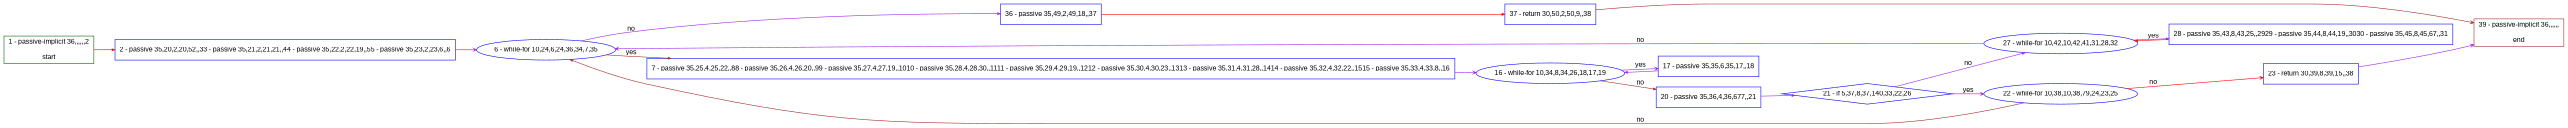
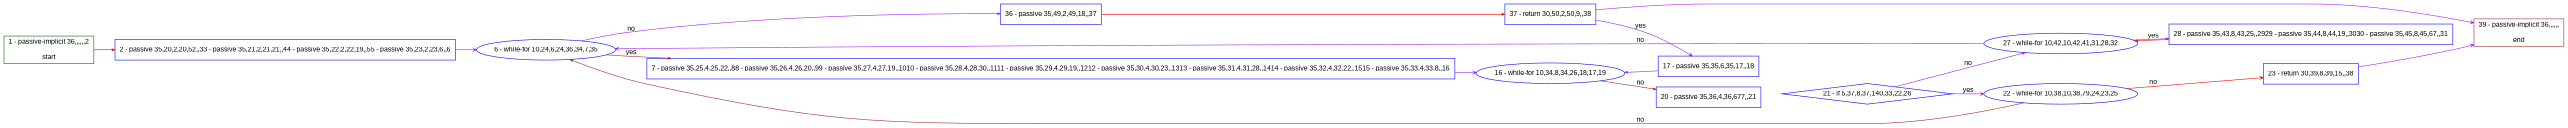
edge "37 - return 30,50,2,50,9,,38" -> "39 - passive-implicit 36,,,,,, end": color brown -> purple
edge "16 - while-for 10,34,8,34,26,18,17,19" -> "17 - passive 35,35,6,35,17,,18": now "37 - return 30,50,2,50,9,,38" -> "17 - passive 35,35,6,35,17,,18"
edge "20 - passive 35,36,4,36,677,,21" -> "21 - if 5,37,8,37,140,33,22,26": removed
